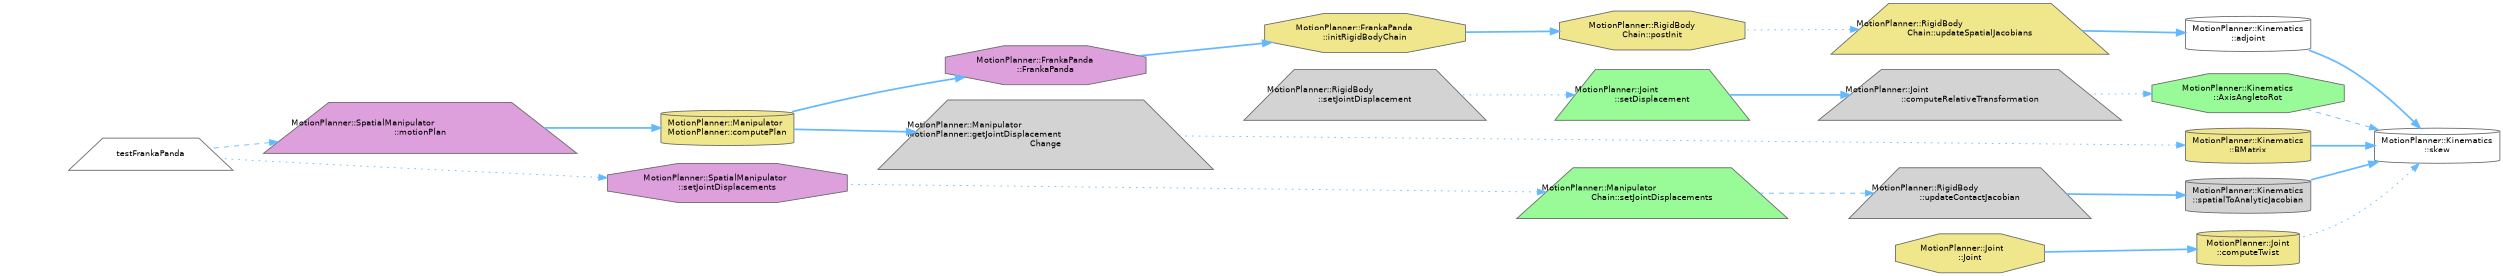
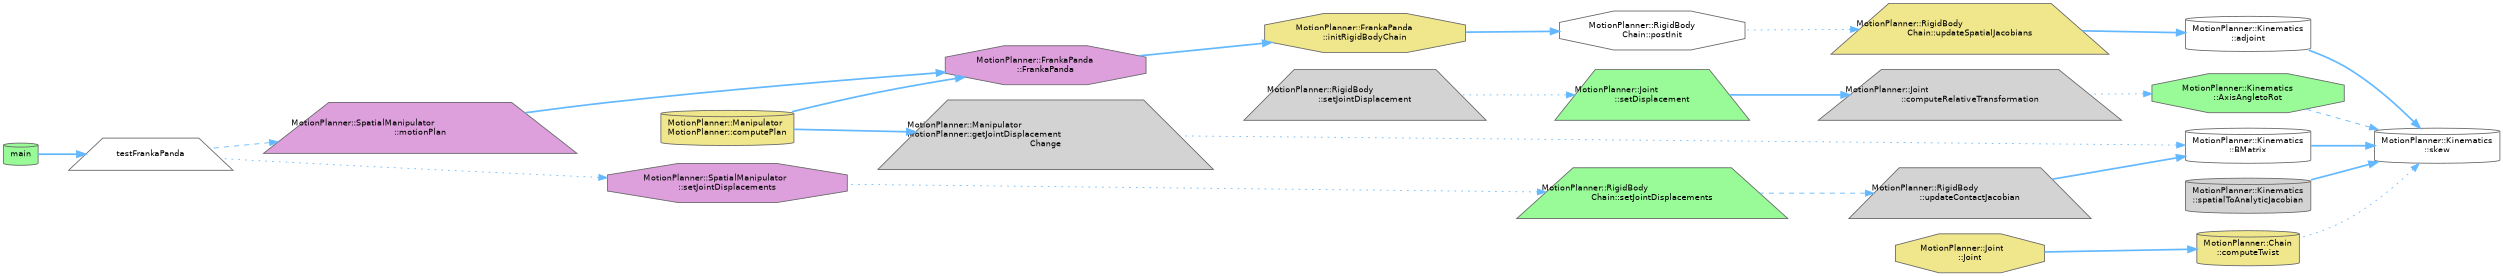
node "MotionPlanner::RigidBody Chain::postInit": fillcolor khaki -> white
edge "MotionPlanner::SpatialManipulator ::motionPlan" -> "MotionPlanner::Manipulator MotionPlanner::computePlan": now "MotionPlanner::SpatialManipulator ::motionPlan" -> "MotionPlanner::FrankaPanda ::FrankaPanda"
node "MotionPlanner::Kinematics ::BMatrix": fillcolor khaki -> white
node "main": added
node "MotionPlanner::Manipulator Chain::setJointDisplacements": label "MotionPlanner::Manipulator Chain::setJointDisplacements" -> "MotionPlanner::RigidBody Chain::setJointDisplacements"
edge "MotionPlanner::RigidBody ::updateContactJacobian" -> "MotionPlanner::Kinematics ::spatialToAnalyticJacobian": now "MotionPlanner::RigidBody ::updateContactJacobian" -> "MotionPlanner::Kinematics ::BMatrix"
node "MotionPlanner::Joint ::computeTwist": label "MotionPlanner::Joint ::computeTwist" -> "MotionPlanner::Chain ::computeTwist"
